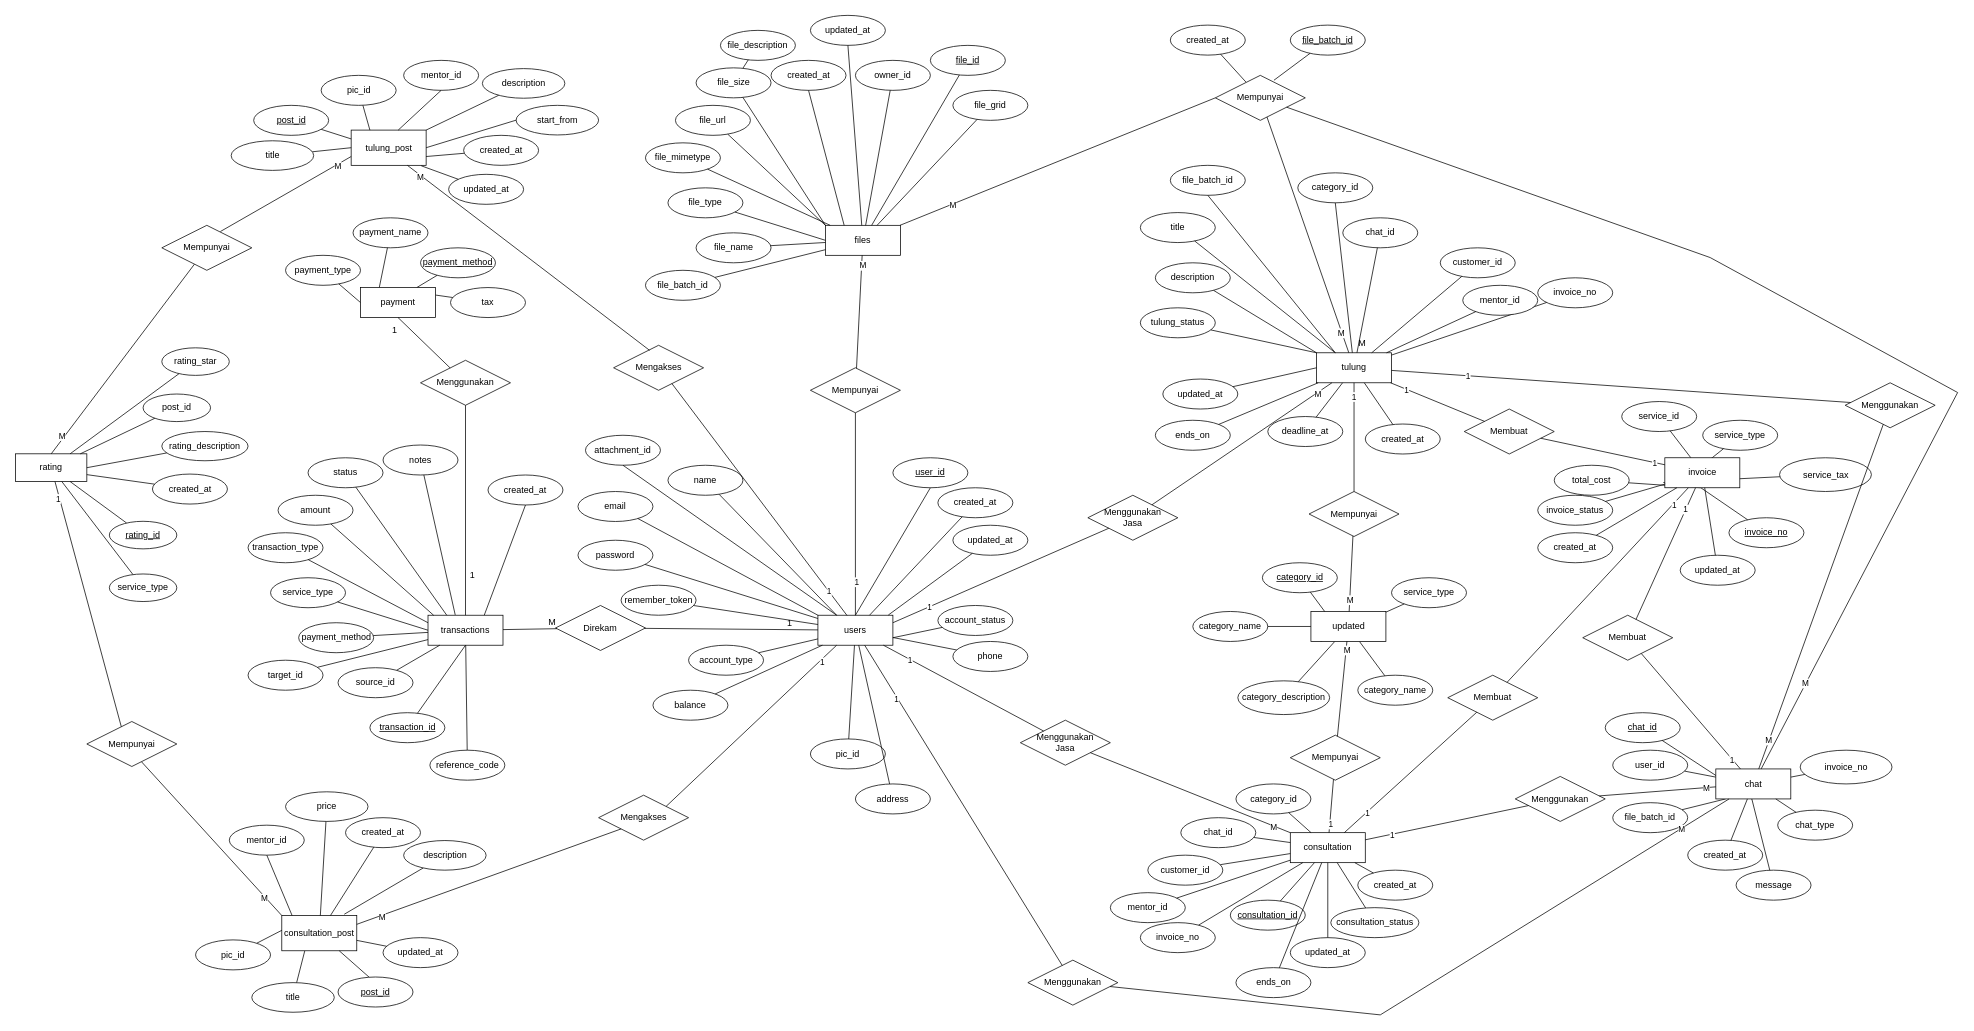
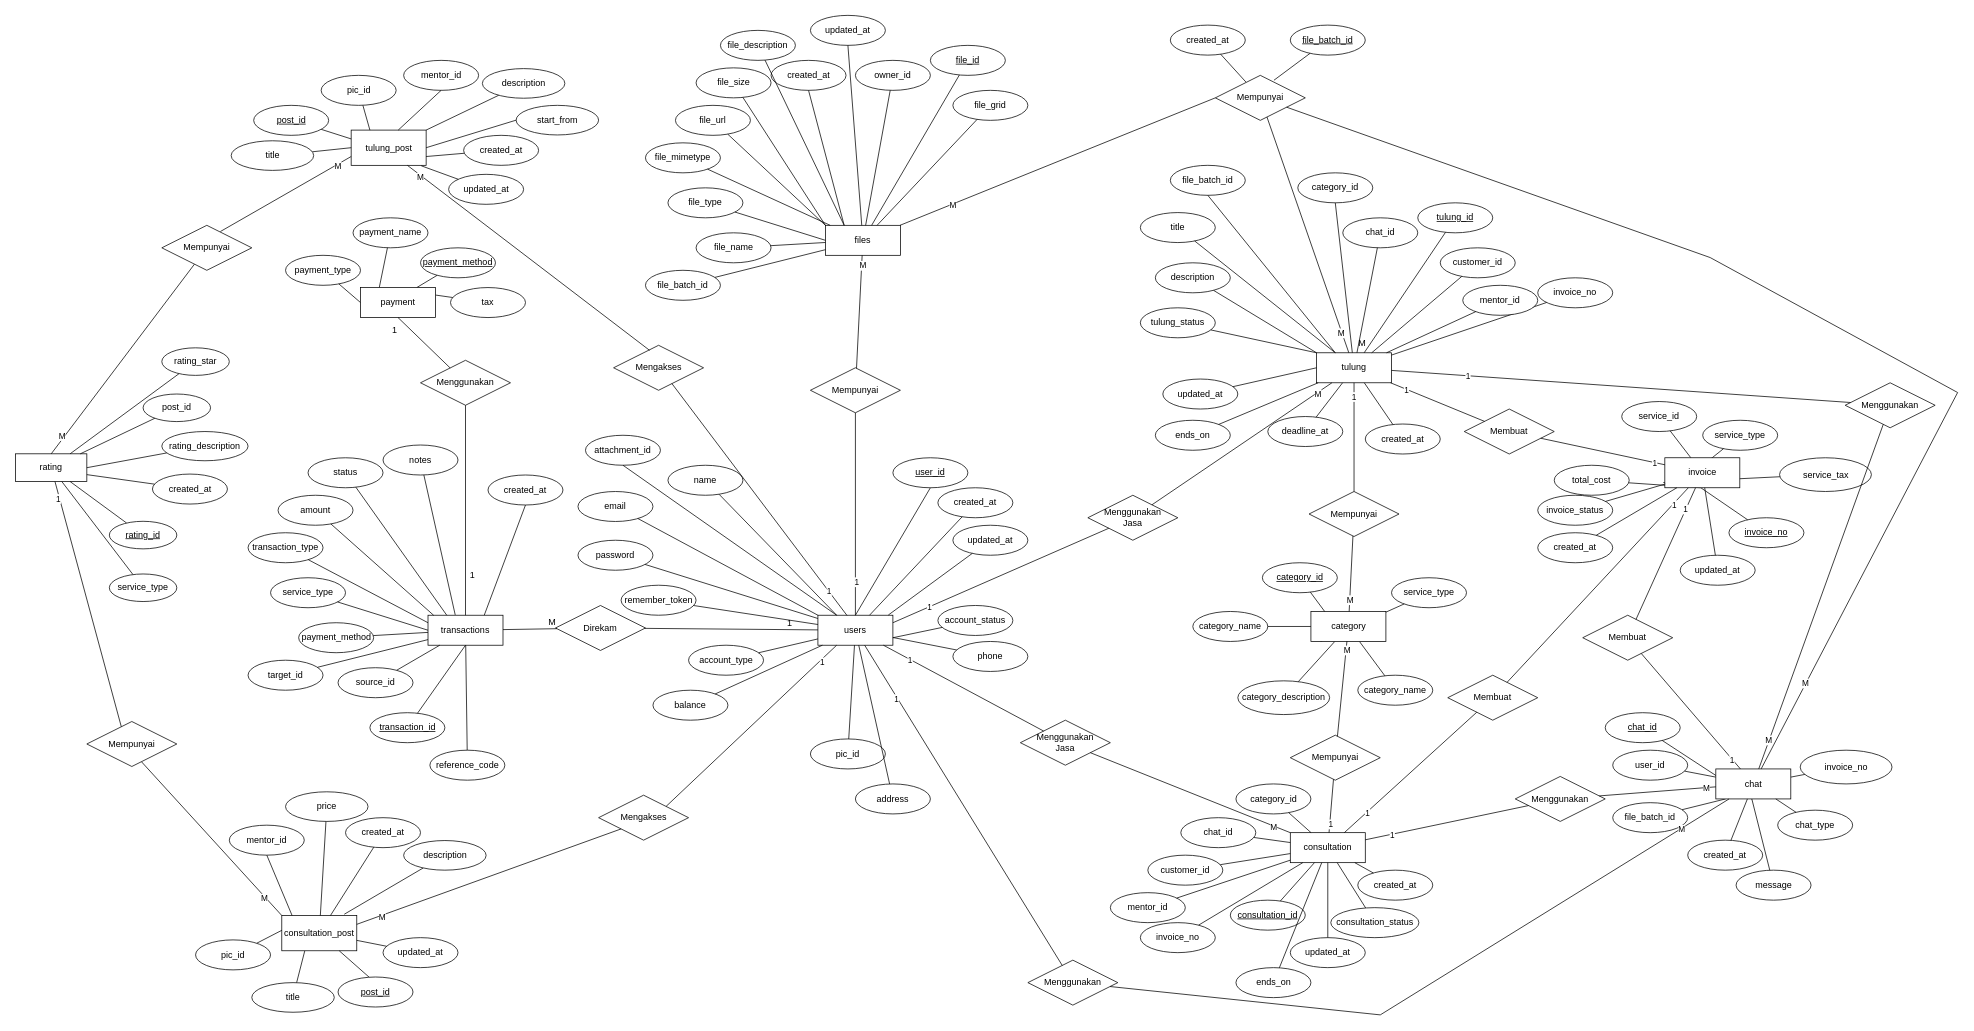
edge "file_description" -- "file_size": now "file_description" -- "files"
node "tulung_id": added
edge "tulung_id" -- "tulung": added
node "updated": label "updated" -> "category"
